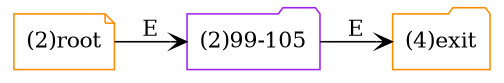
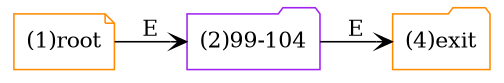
node "(2)root": label "(2)root" -> "(1)root"
node "(2)99-105": label "(2)99-105" -> "(2)99-104"
